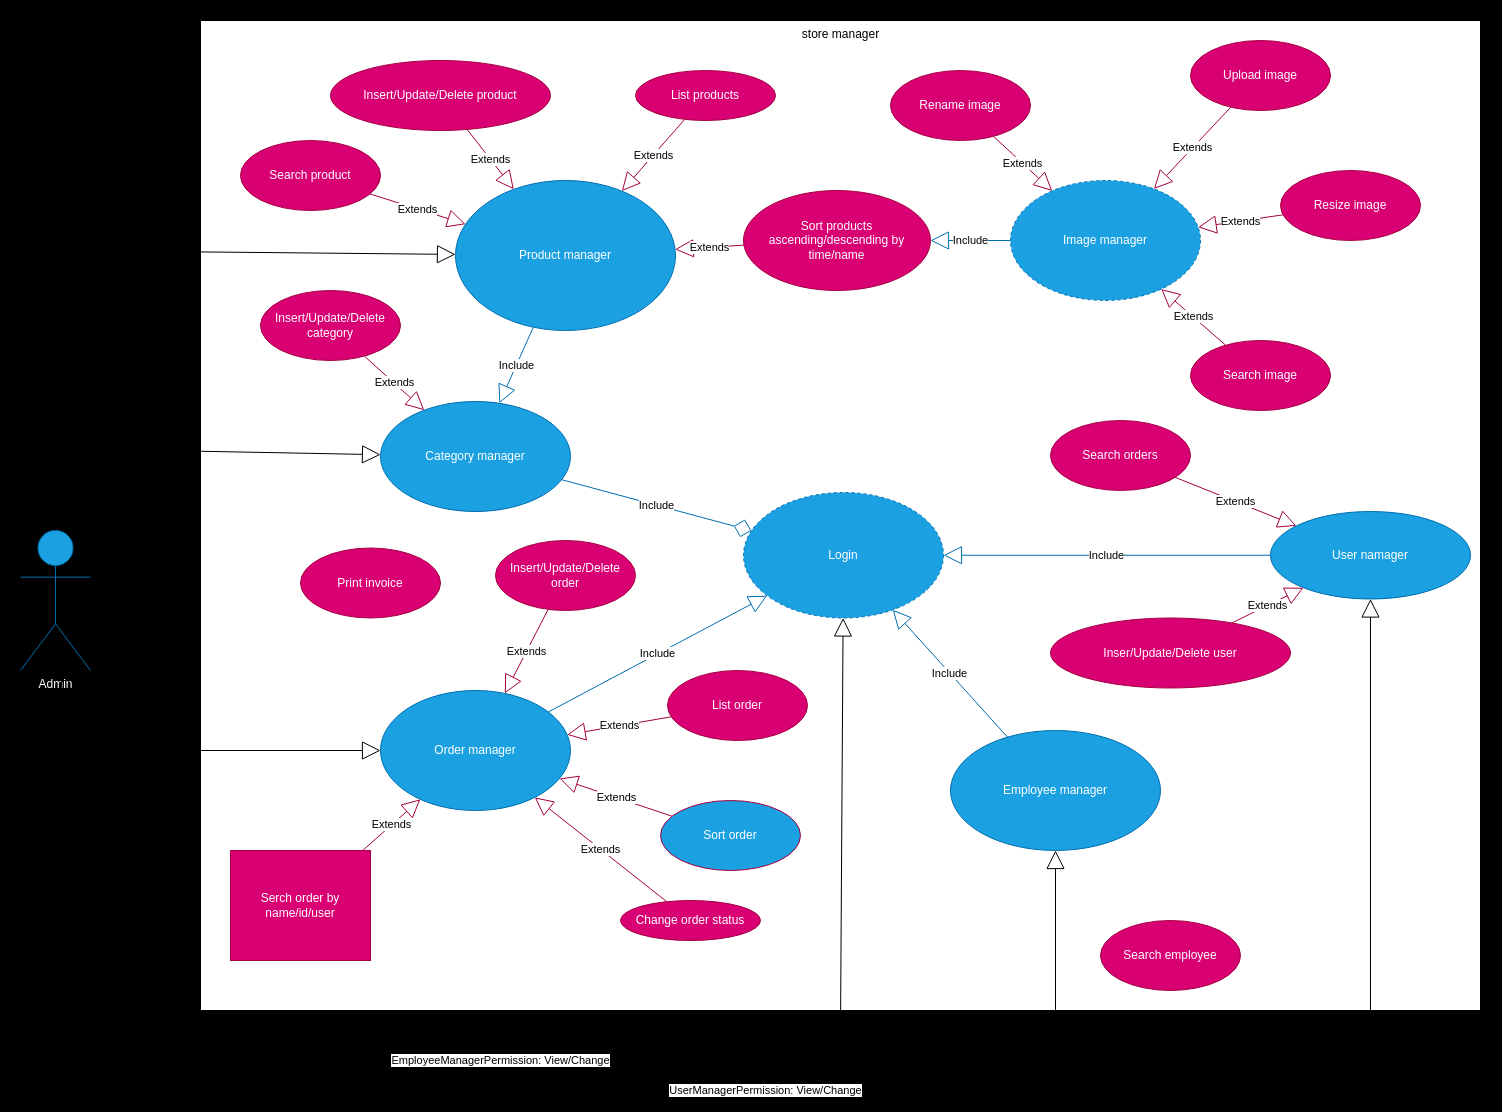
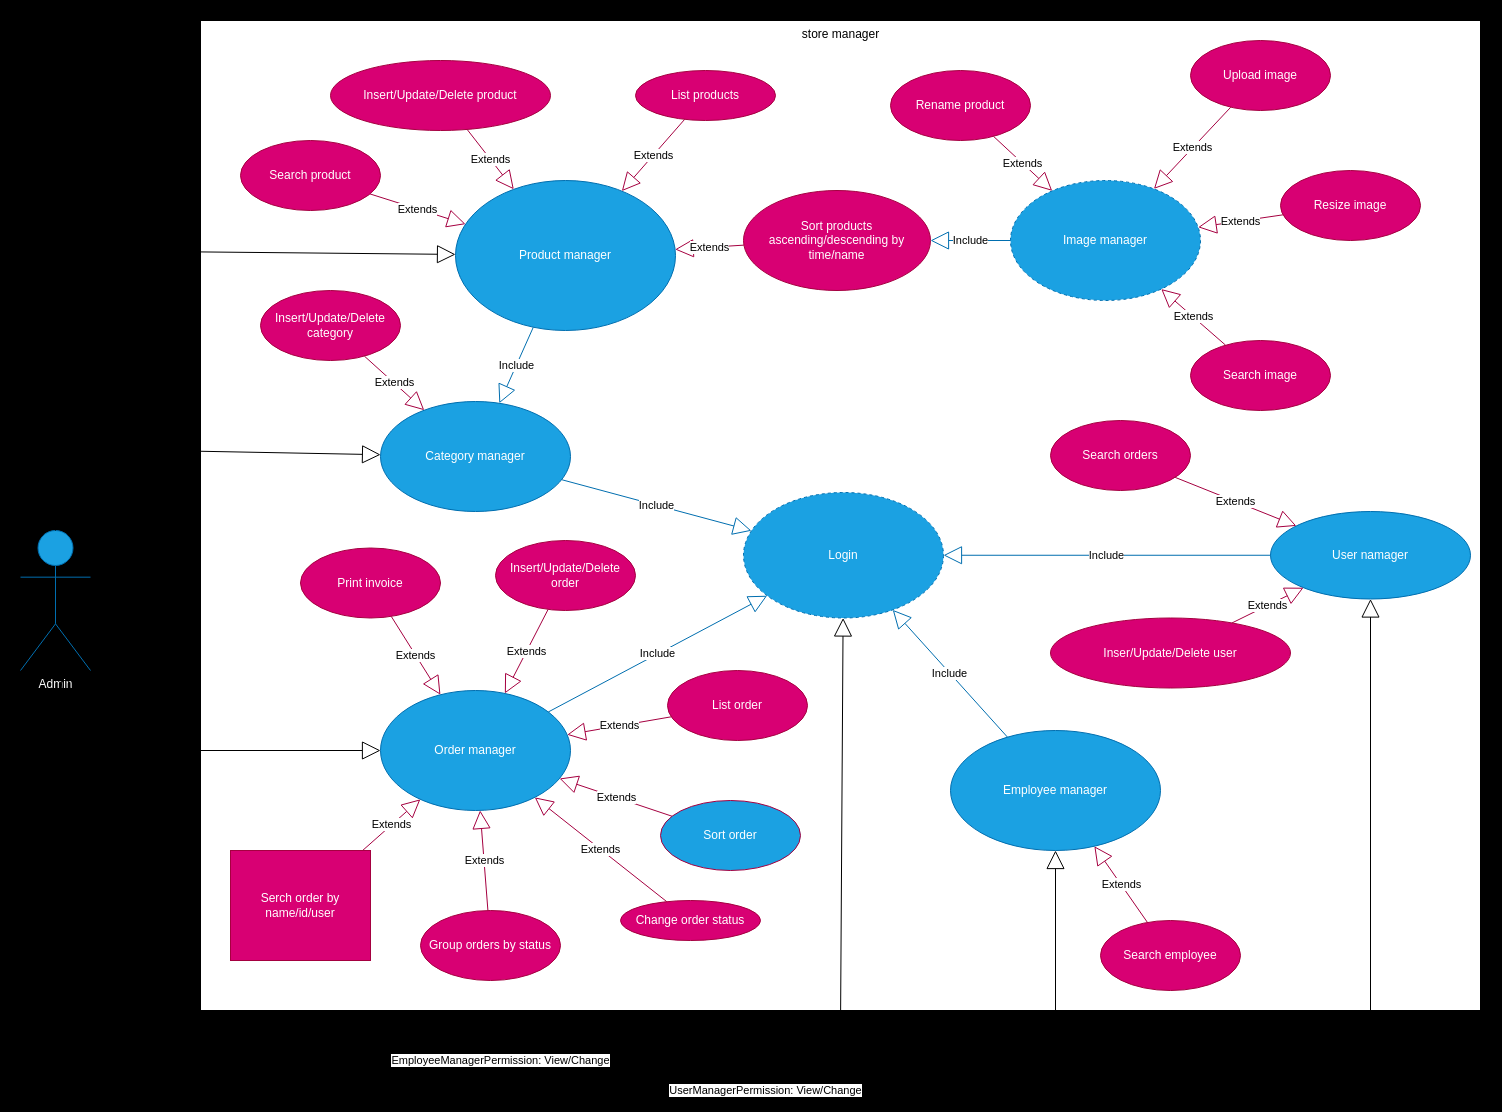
node "Rename image": label "Rename image" -> "Rename product"
edge "Category manager" -> "Login": arrowhead diamond -> block
edge "Print invoice" -> "Order manager": added, label "Extends"
edge "Group orders by status" -> "Order manager": added, label "Extends"
edge "Search employee" -> "Employee manager": added, label "Extends"
node "Group orders by status": added
